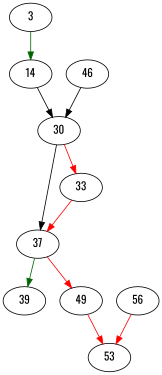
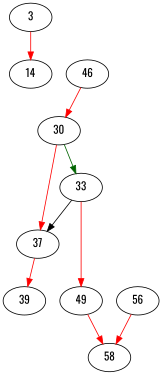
edge "3" -> "14": color darkgreen -> red
edge "14" -> "30": removed
edge "46" -> "30": color black -> red
edge "30" -> "33": color red -> darkgreen
edge "30" -> "37": color black -> red
edge "33" -> "37": color red -> black
edge "37" -> "39": color darkgreen -> red
edge "37" -> "49": now "33" -> "49"
node "53": label "53" -> "58"
